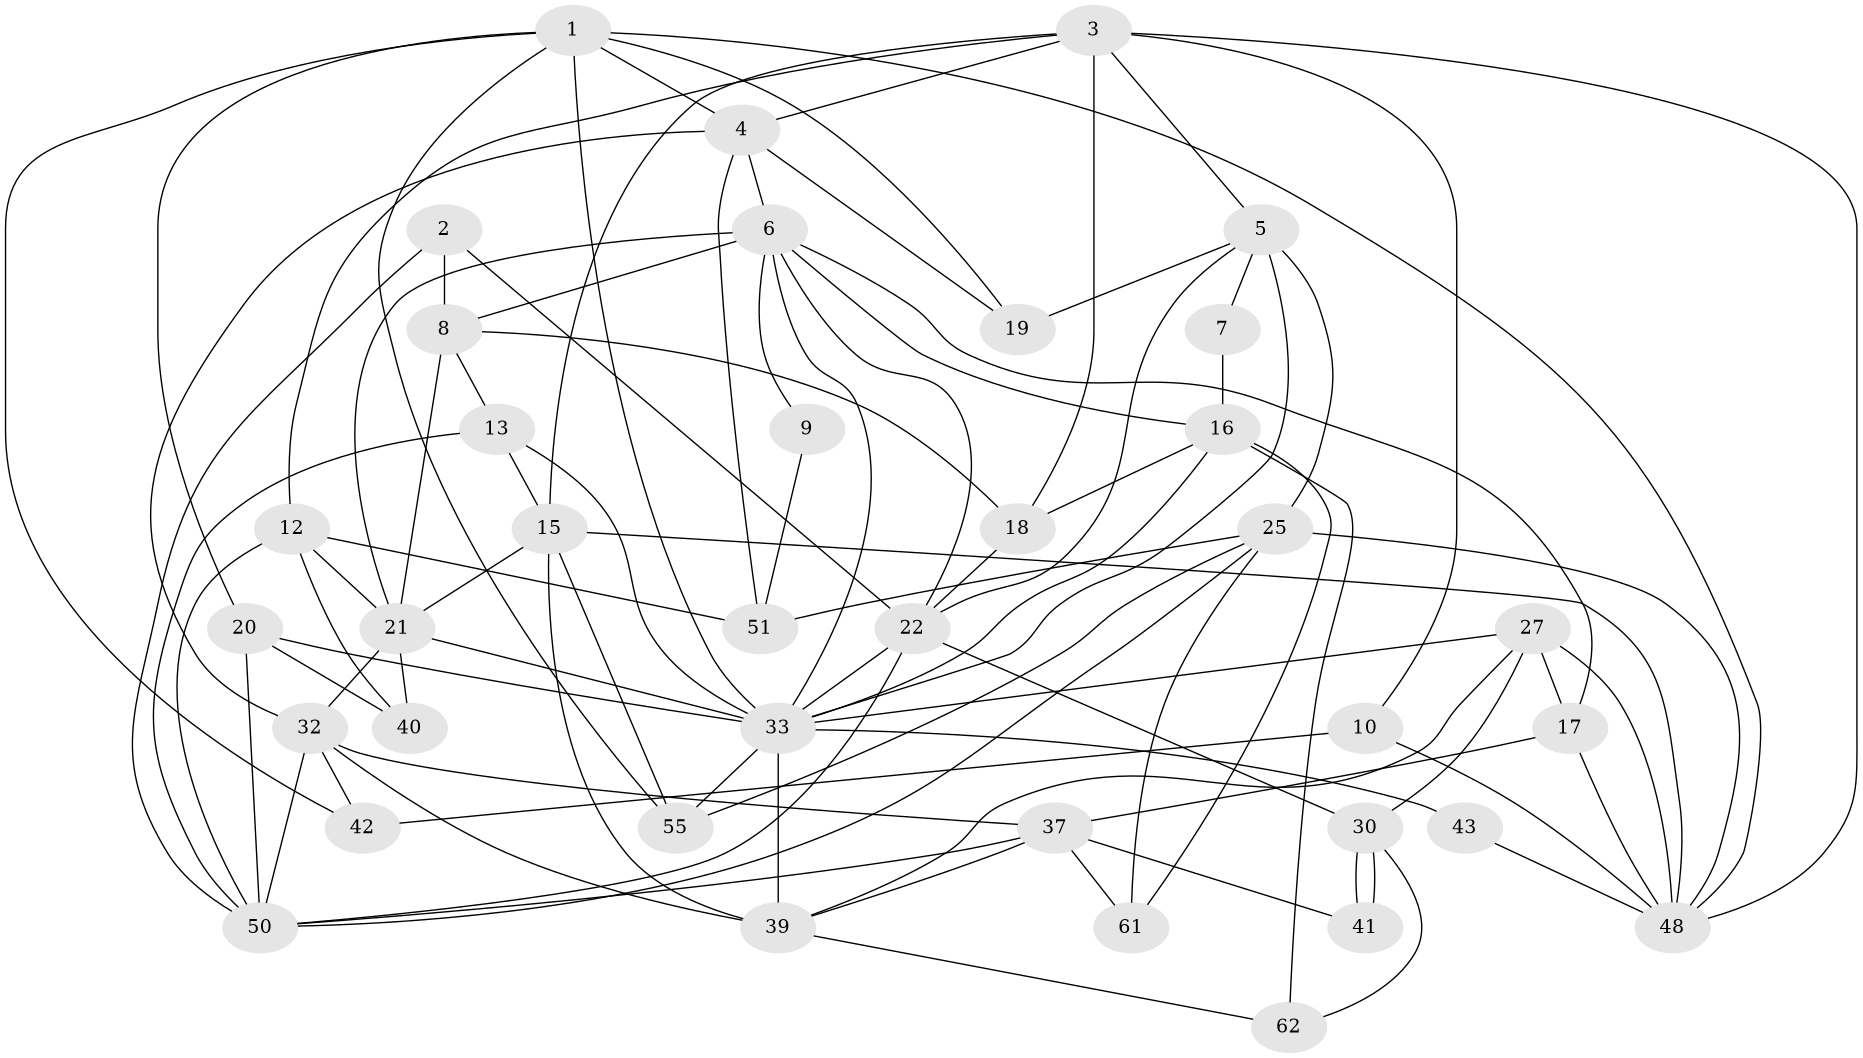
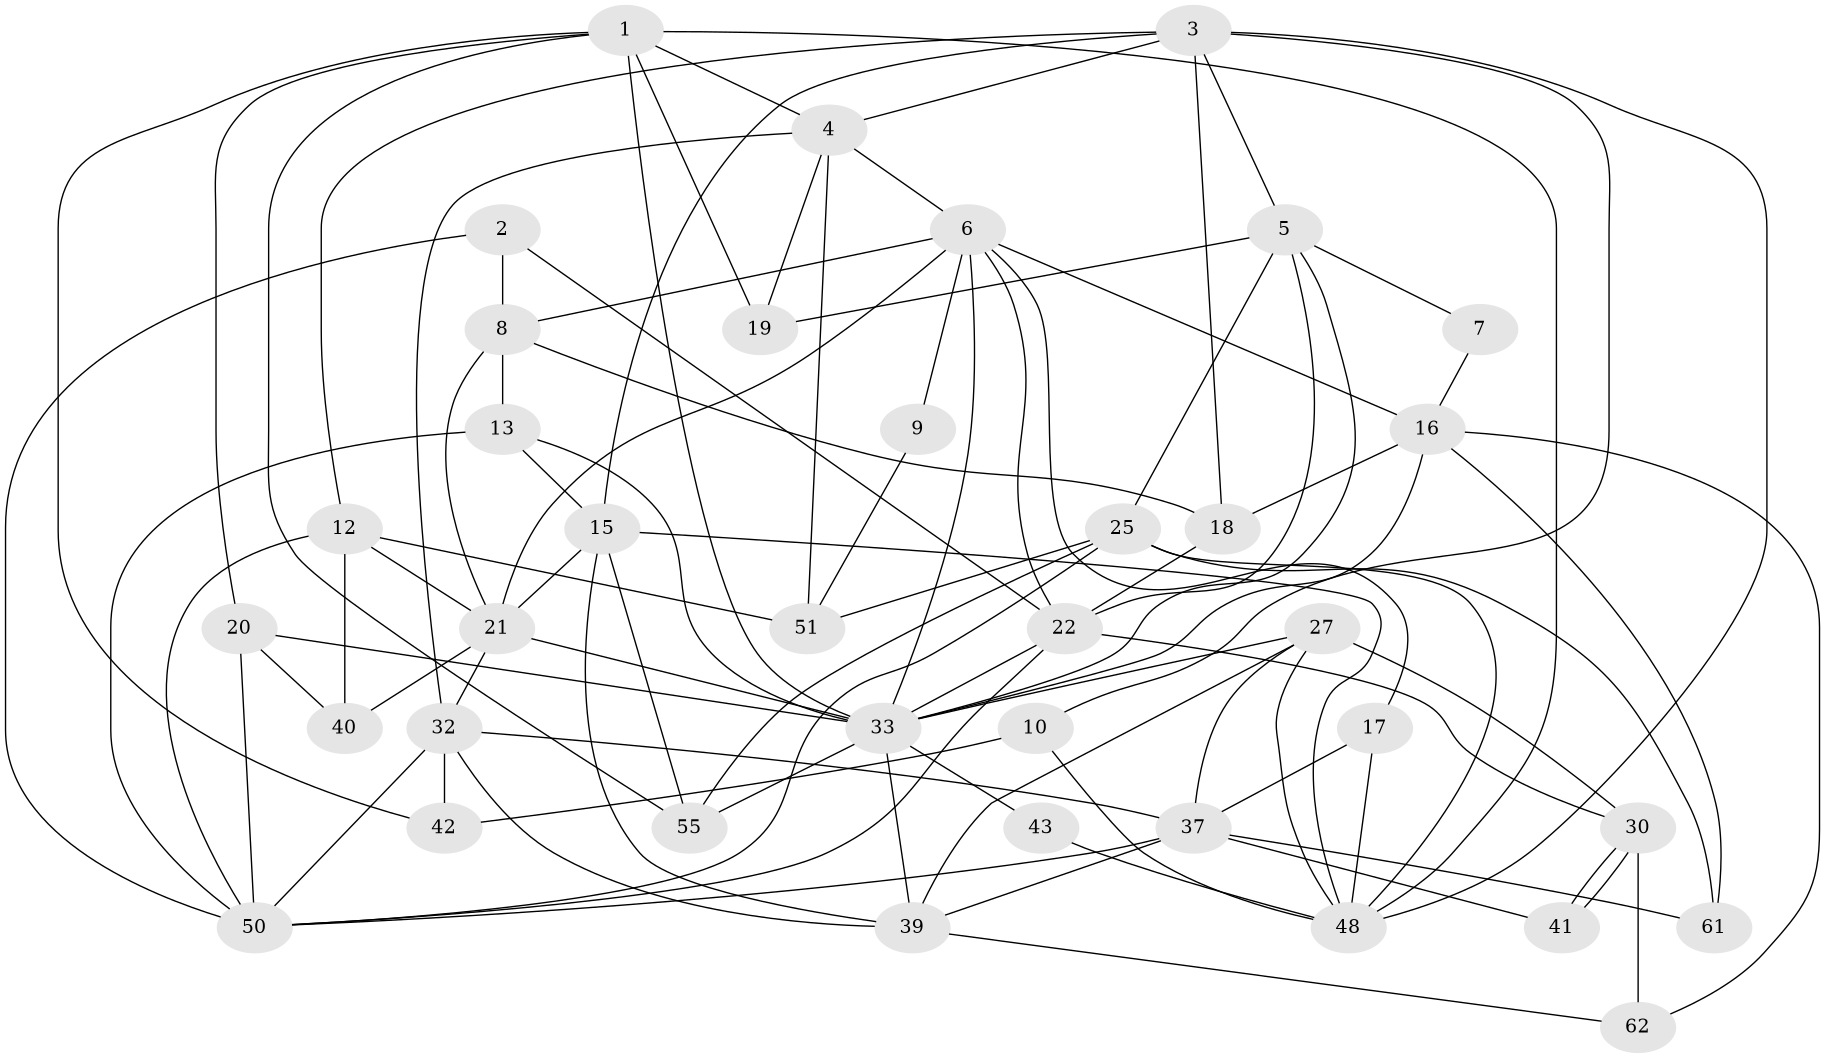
edge "27" -- "17": now "27" -- "37"
